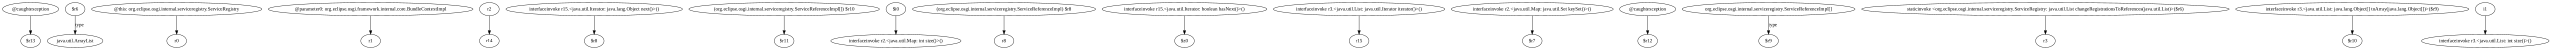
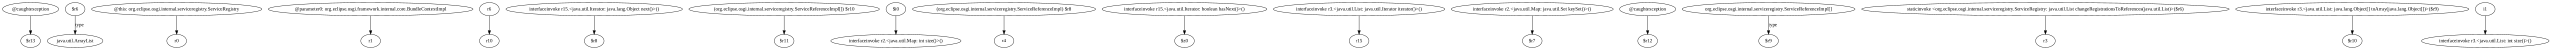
node "r2": label "r2" -> "r6"
node "r14": label "r14" -> "r10"
node "r8": label "r8" -> "r4"
